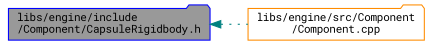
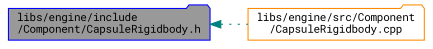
node "libs/engine/src/Component /Component.cpp": label "libs/engine/src/Component /Component.cpp" -> "libs/engine/src/Component /CapsuleRigidbody.cpp"
